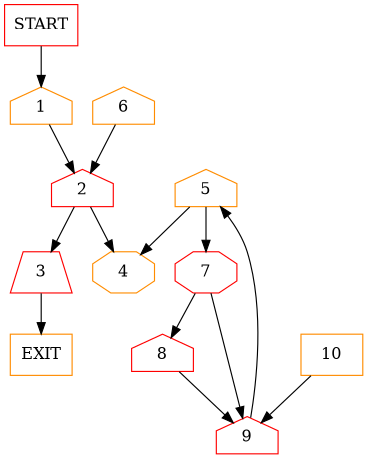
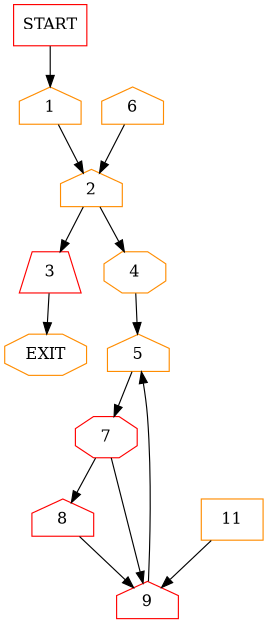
node "2": color red -> darkorange
edge "5" -> "4": reversed
node "EXIT": shape box -> octagon
node "10": label "10" -> "11"
